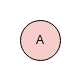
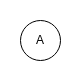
node "A": fillcolor #f8cecc -> #ffffff
